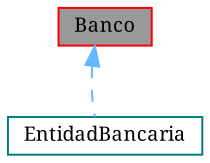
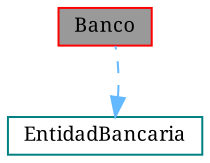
edge "EntidadBancaria" -> "Banco": reversed
